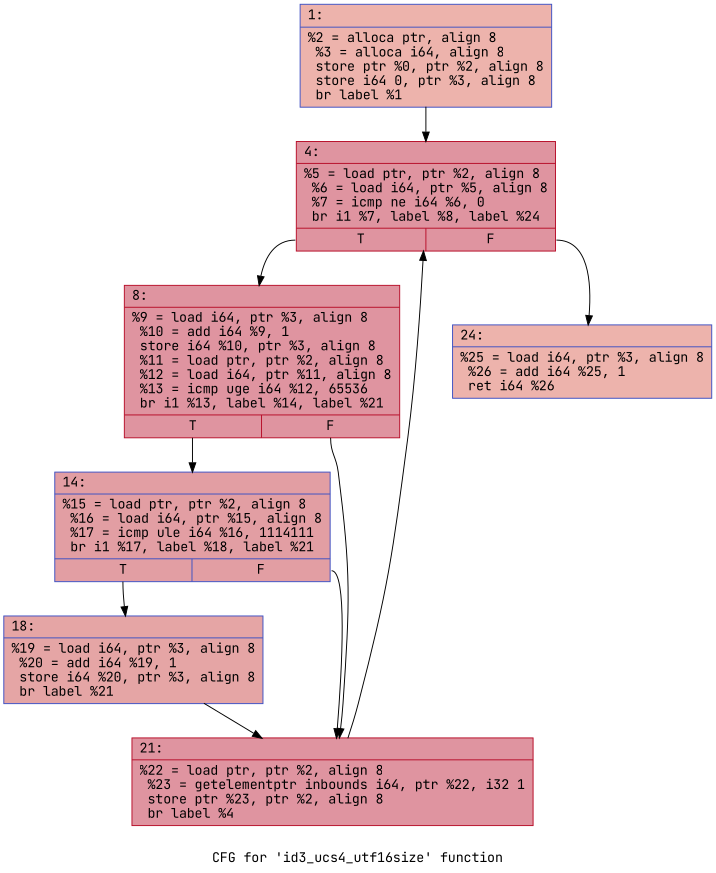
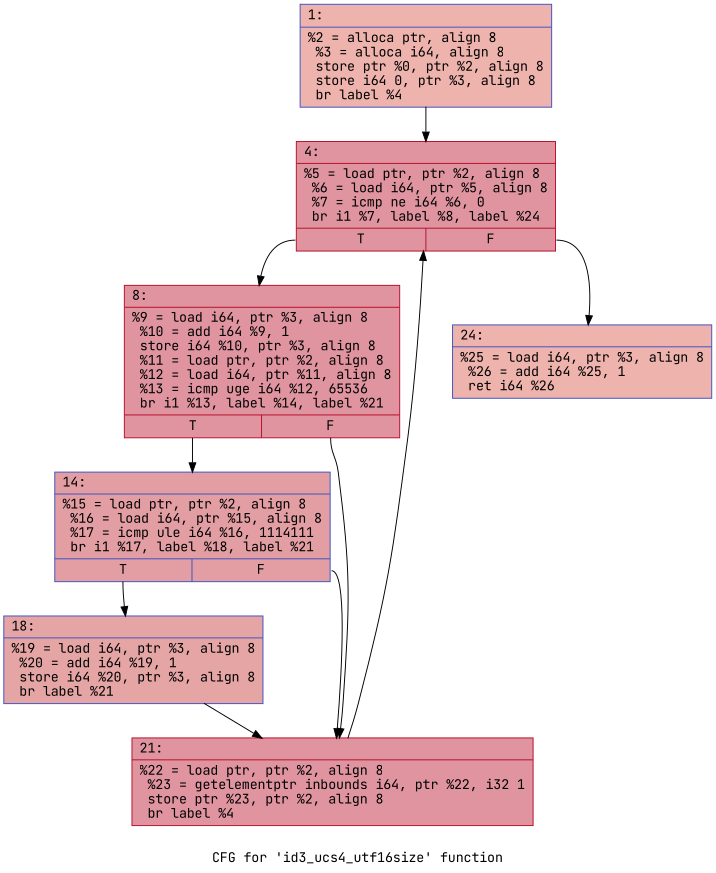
node "1:": text "br label %1" -> "br label %4"
